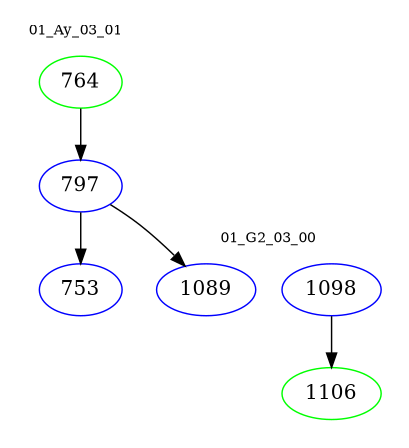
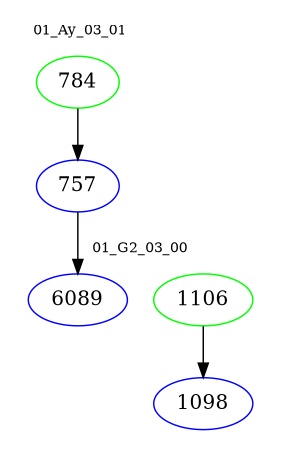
node "764": label "764" -> "784"
node "797": label "797" -> "757"
node "753": removed
node "1089": label "1089" -> "6089"
edge "1098" -> "1106": reversed
